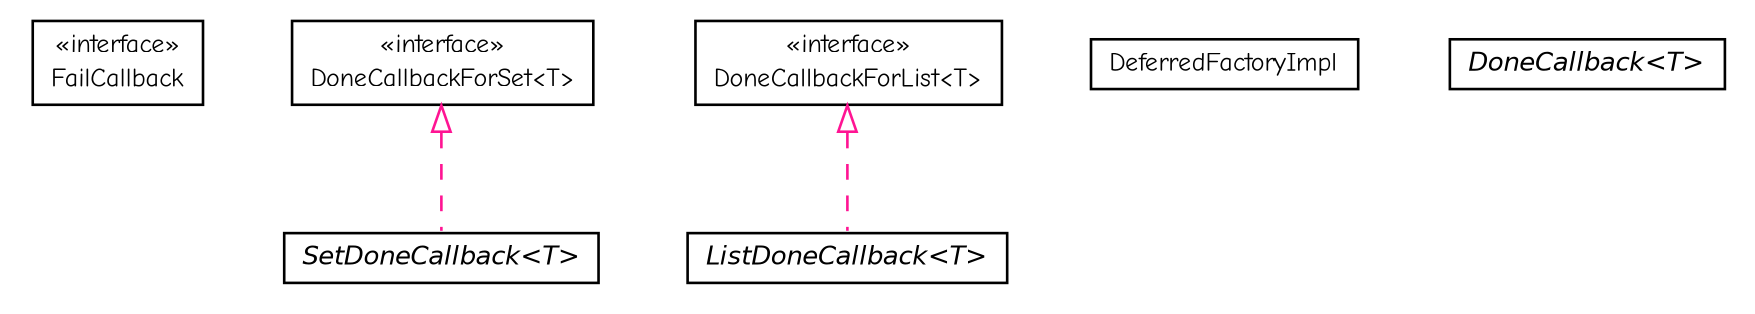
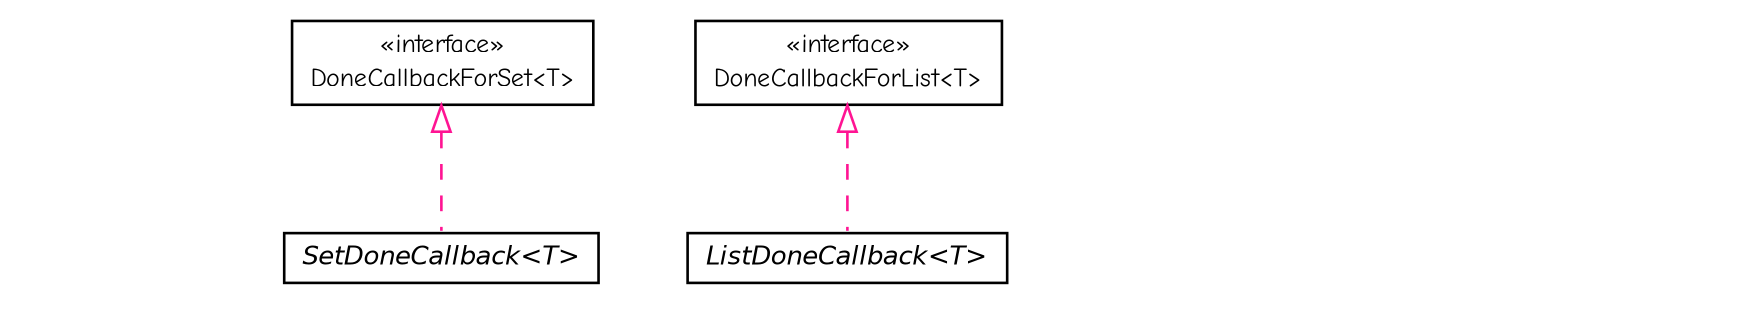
node "FailCallback": removed
node "DeferredFactoryImpl": removed
node "DoneCallback<T>": removed
